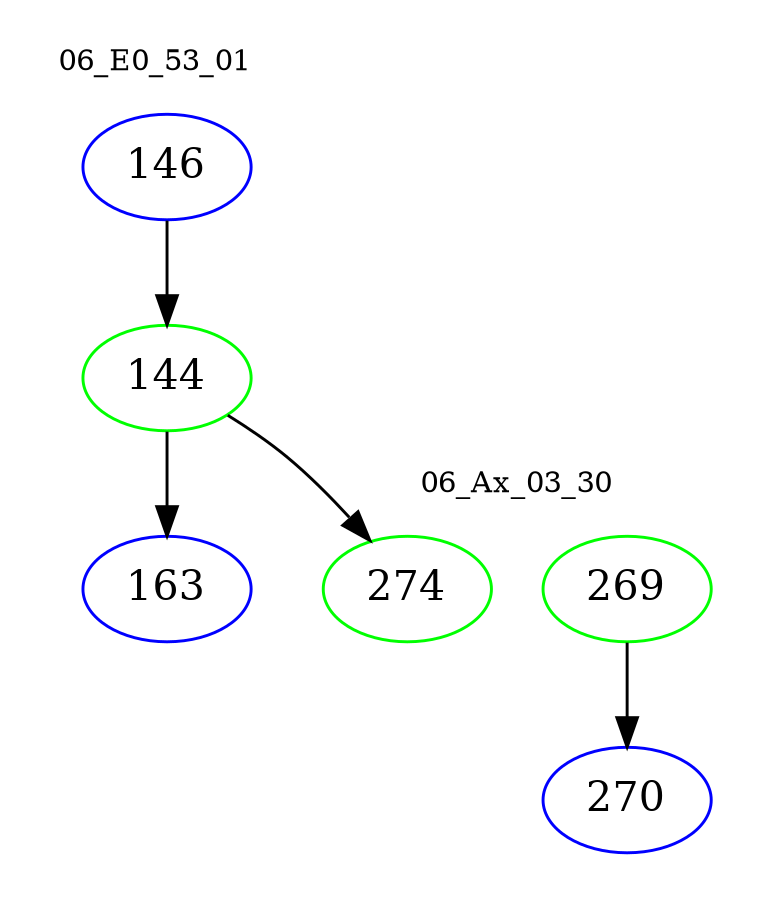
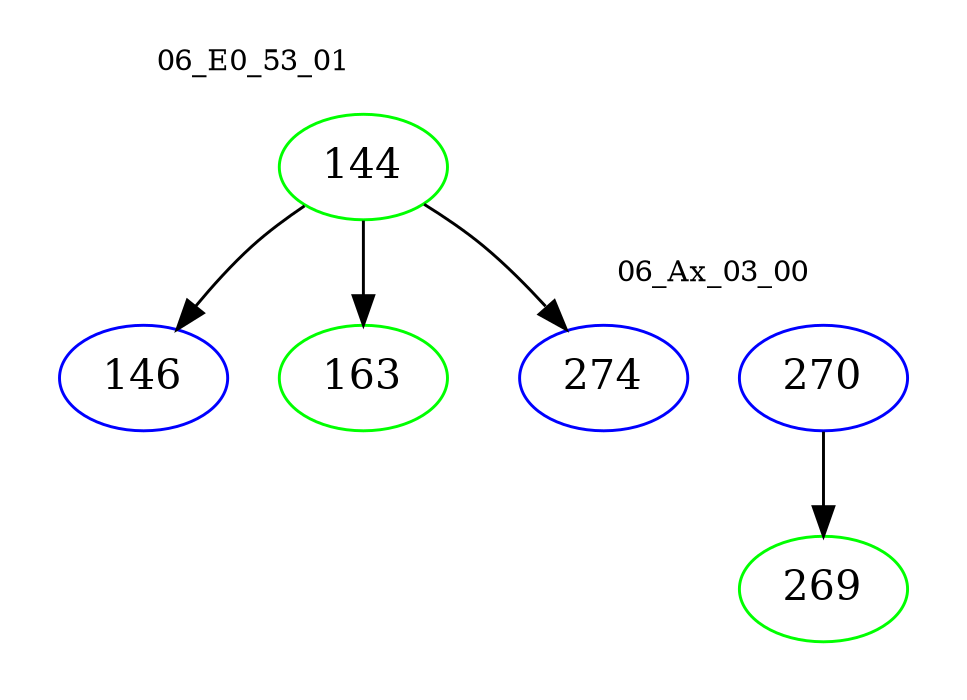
edge "146" -> "144": reversed
cluster "06_Ax_03_30": label "06_Ax_03_30" -> "06_Ax_03_00"
node "163": color blue -> green
node "274": color green -> blue
edge "269" -> "270": reversed
